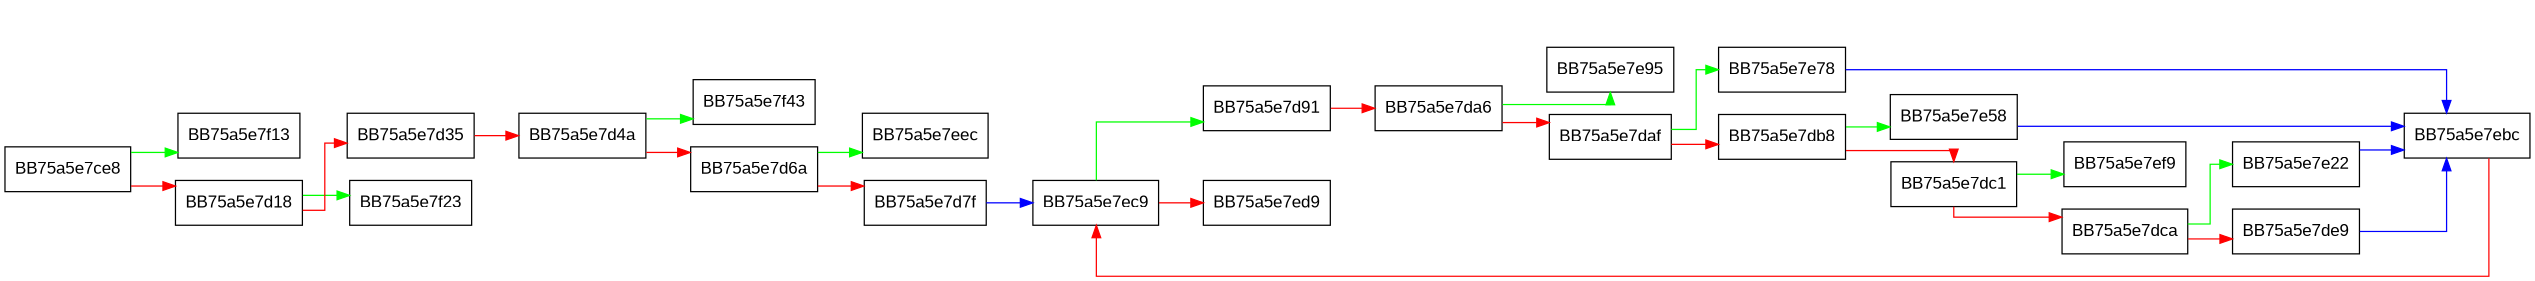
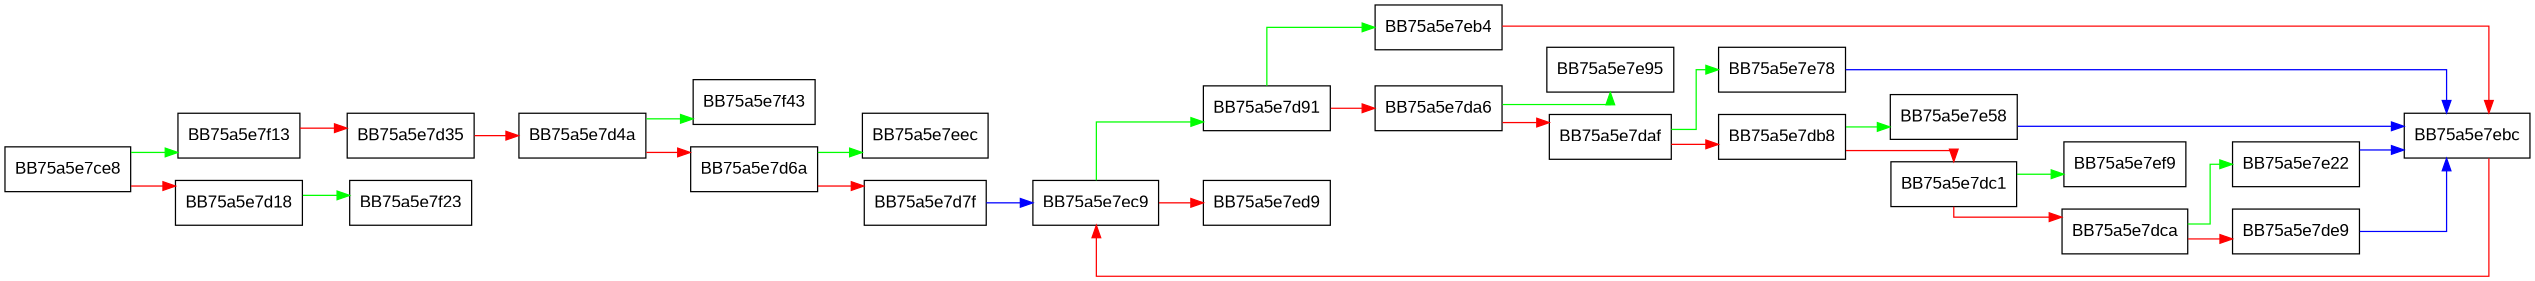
node "BB75a5e7eb4": added
edge "BB75a5e7d18" -> "BB75a5e7d35": now "BB75a5e7f13" -> "BB75a5e7d35"
